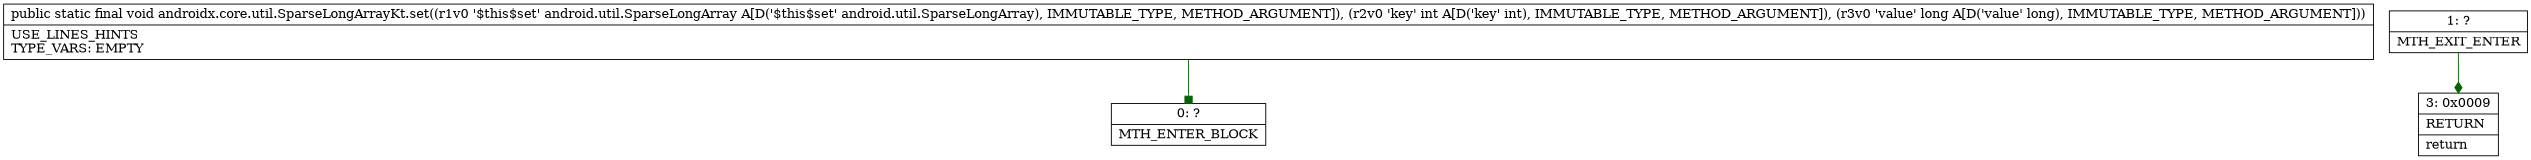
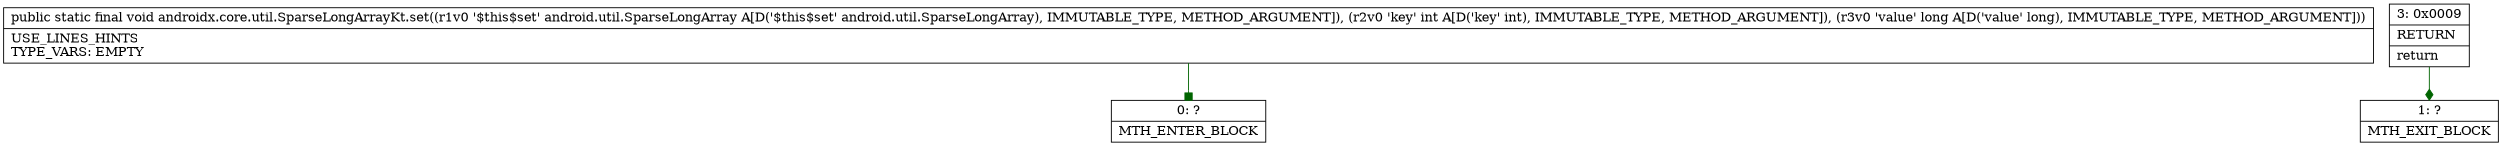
node "1: ?": text "MTH_EXIT_ENTER" -> "MTH_EXIT_BLOCK"
edge "1: ?" -> "3: 0x0009": reversed
